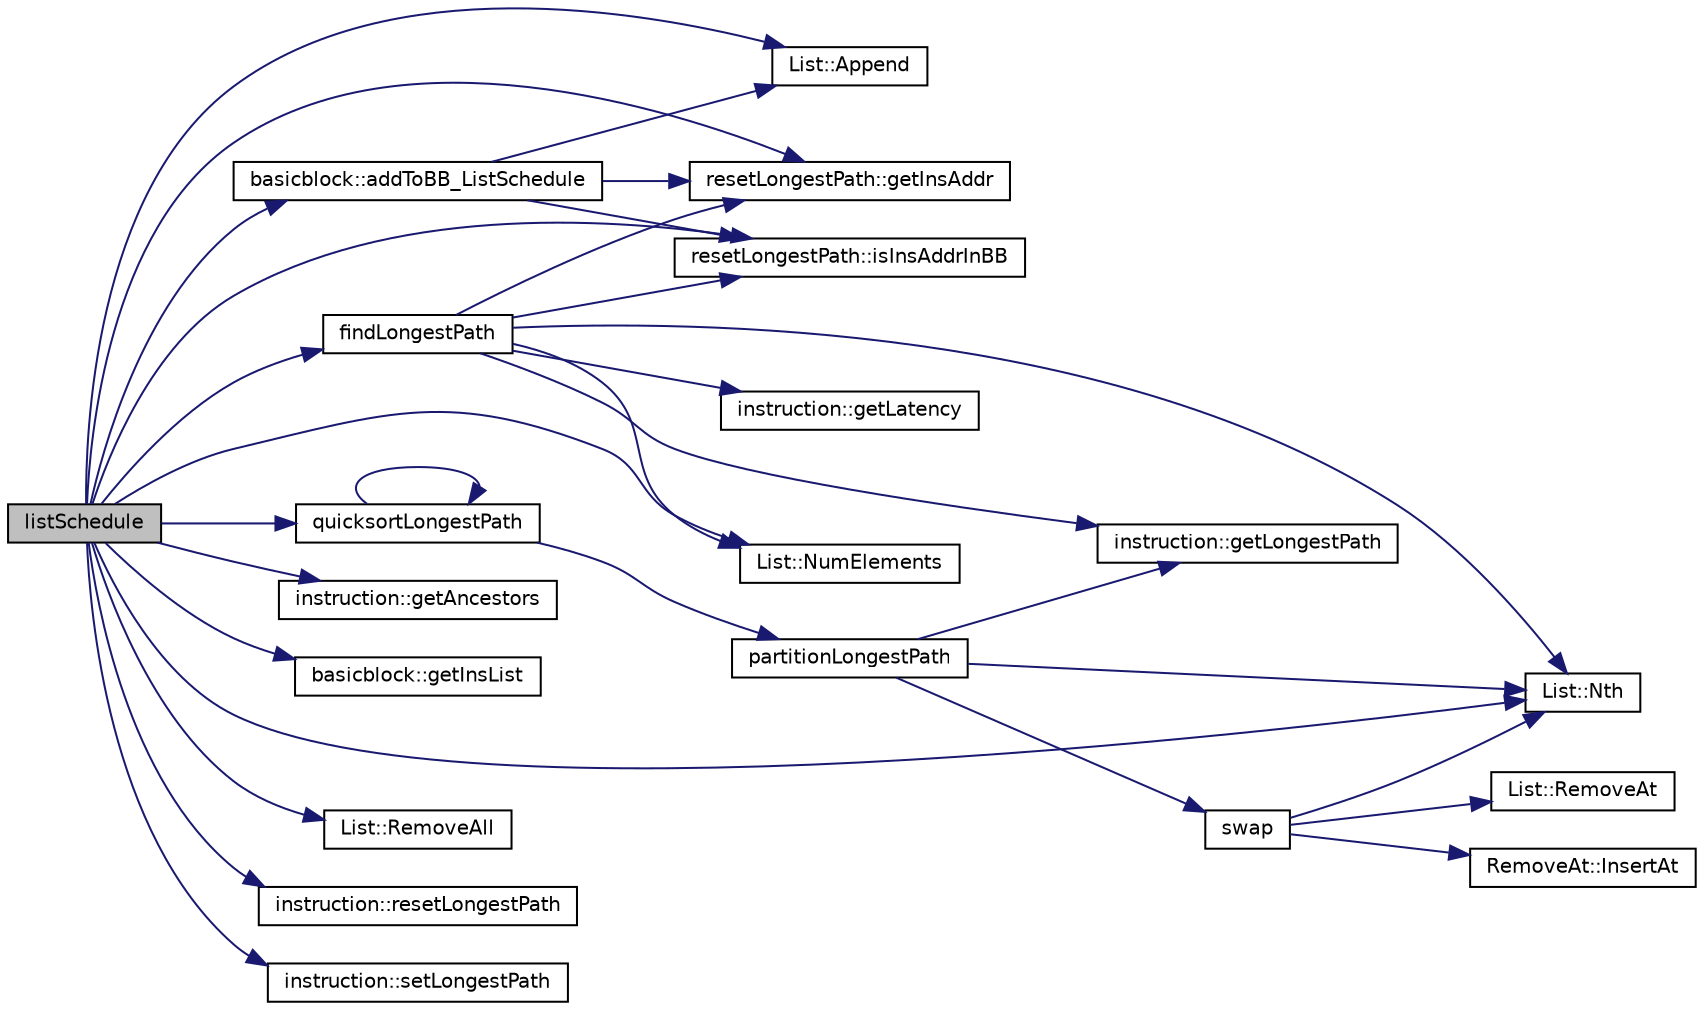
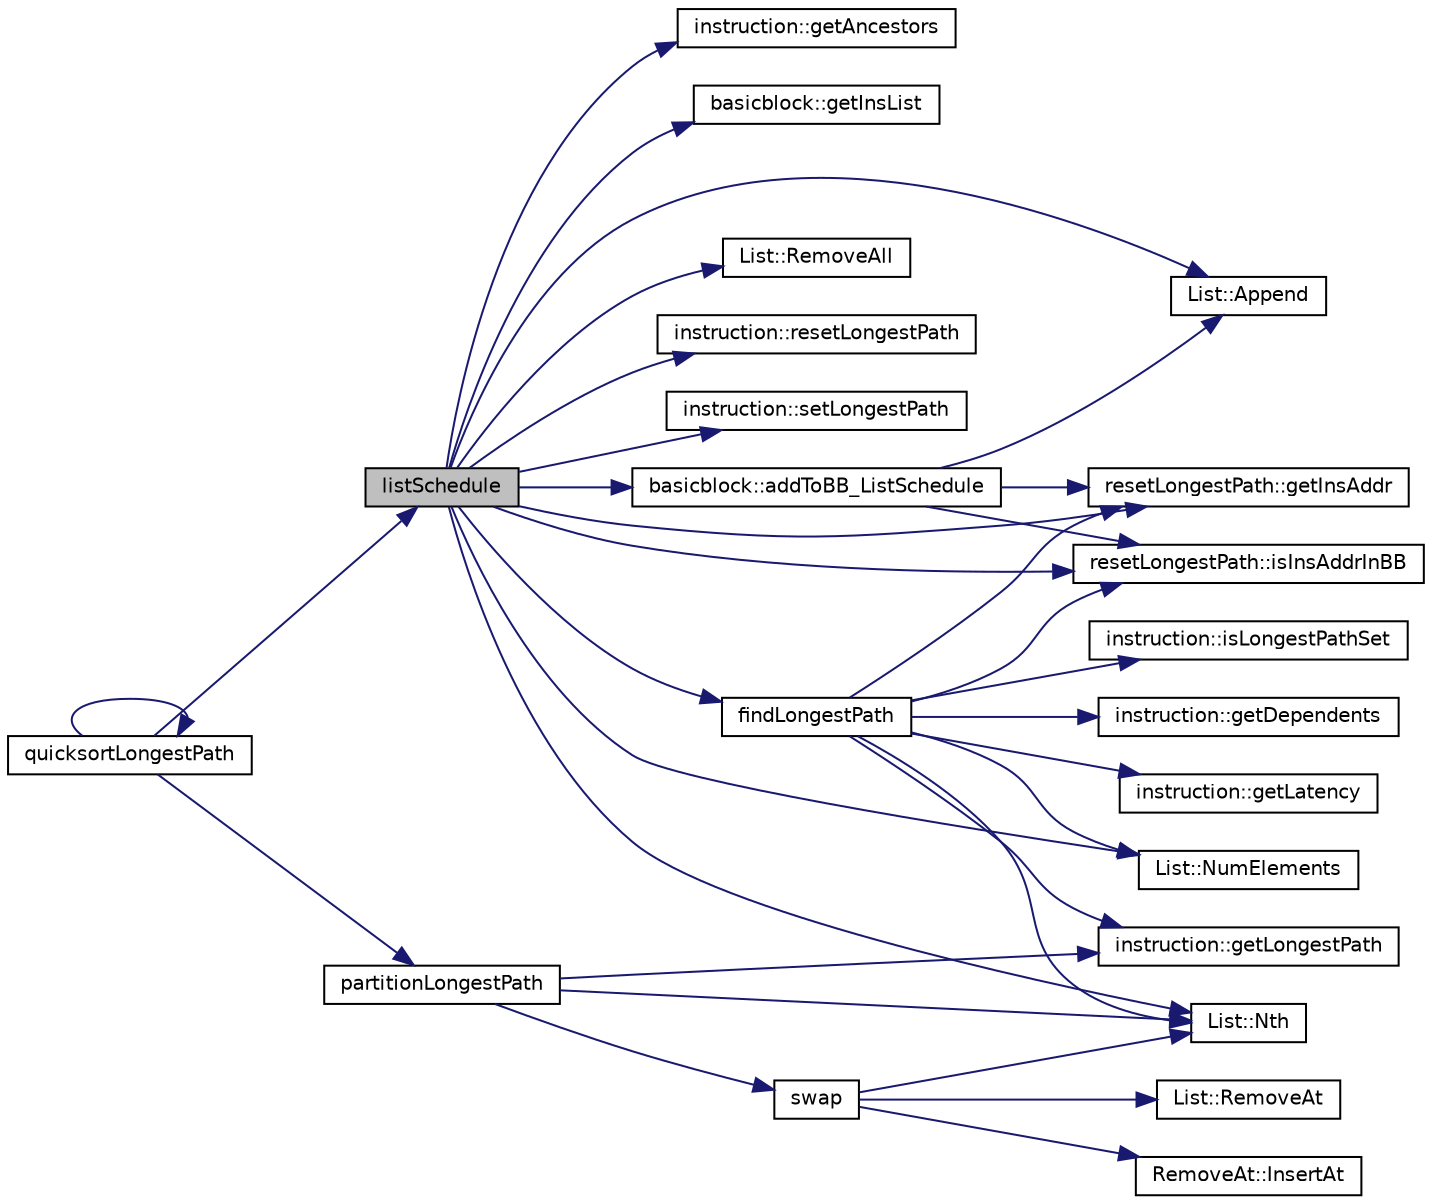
edge "listSchedule" -> "quicksortLongestPath": reversed
node "instruction::isLongestPathSet": added
node "instruction::getDependents": added
